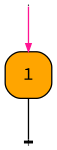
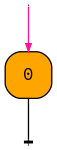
node "1": label "1" -> "0"
